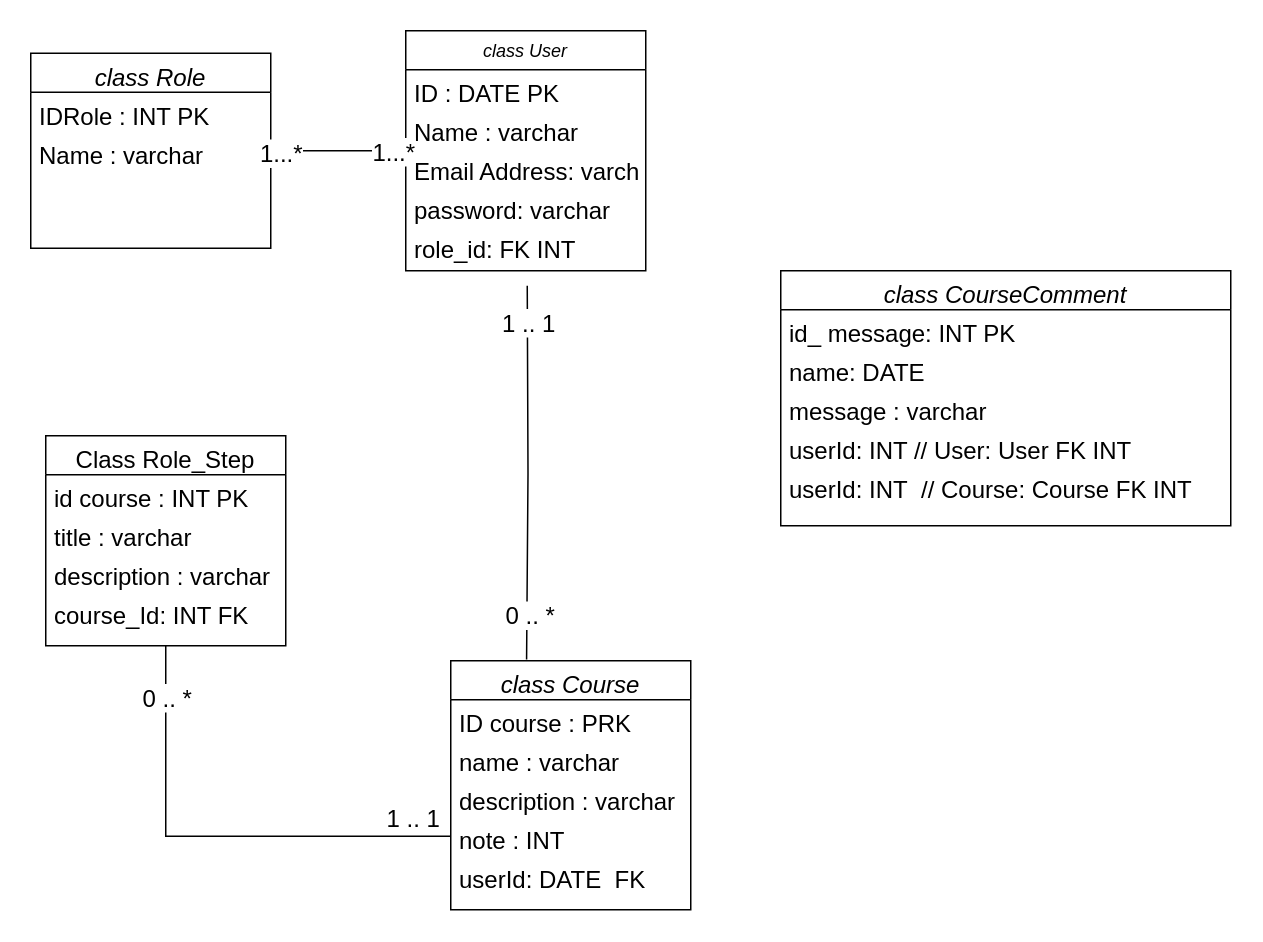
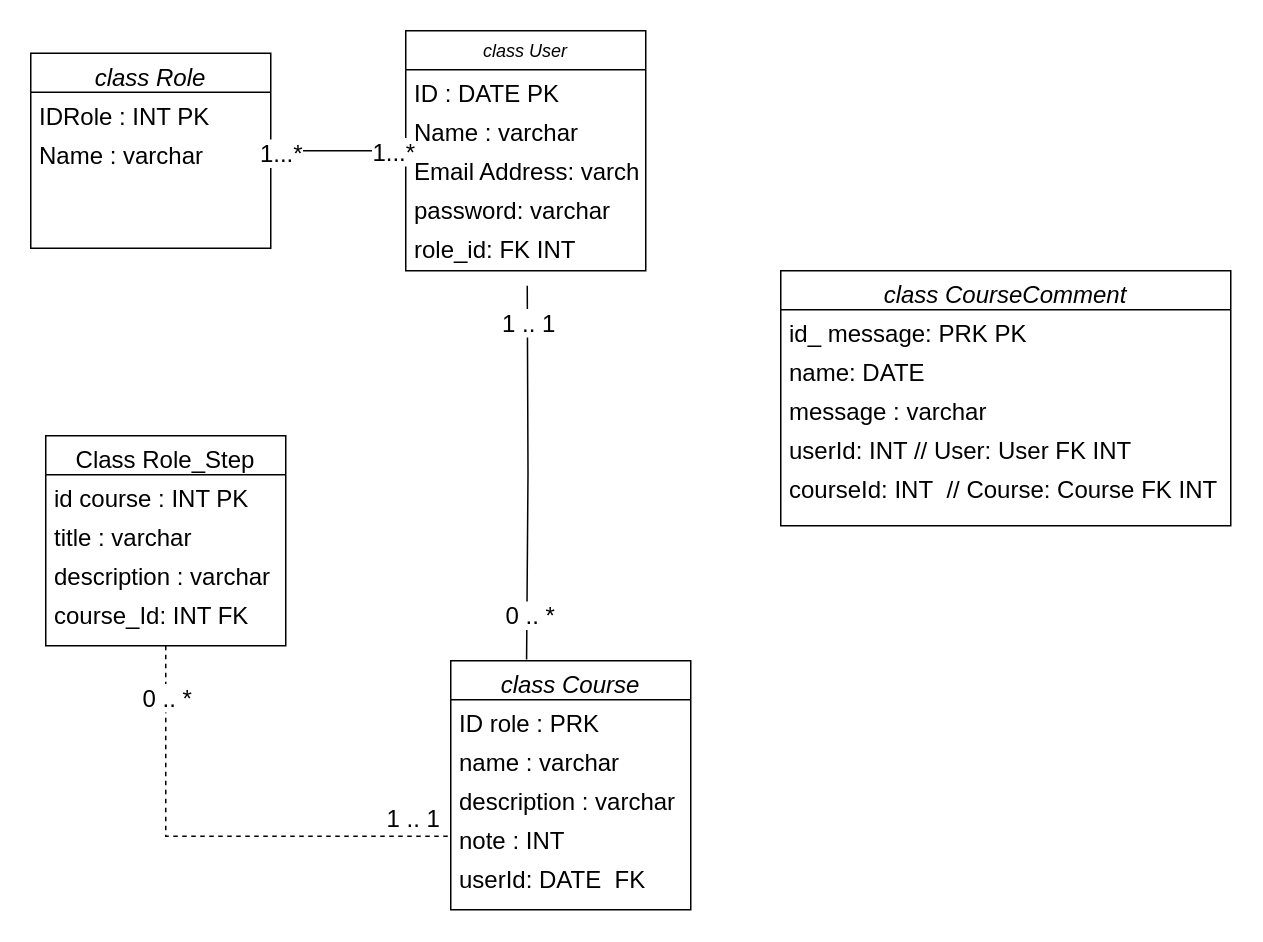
node "id_ message: INT PK": label "id_ message: INT PK" -> "id_ message: PRK PK"
node "userId: INT // Course: Course FK INT": label "userId: INT // Course: Course FK INT" -> "courseId: INT // Course: Course FK INT"
node "ID course : PRK": label "ID course : PRK" -> "ID role : PRK"
edge "Class Role_Step" -- "note : INT": style solid -> dashed
